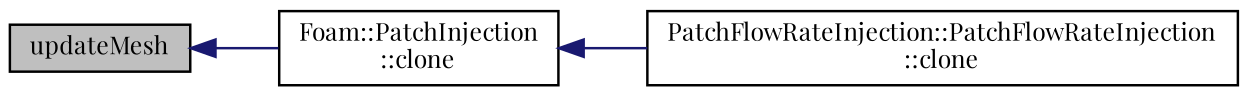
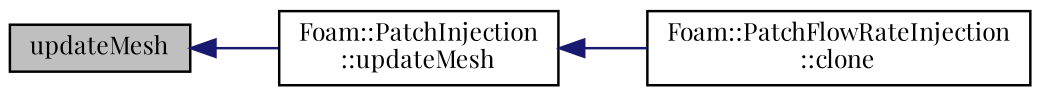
node "Foam::PatchInjection ::clone": label "Foam::PatchInjection ::clone" -> "Foam::PatchInjection ::updateMesh"
node "PatchFlowRateInjection::PatchFlowRateInjection ::clone": label "PatchFlowRateInjection::PatchFlowRateInjection ::clone" -> "Foam::PatchFlowRateInjection ::clone"
